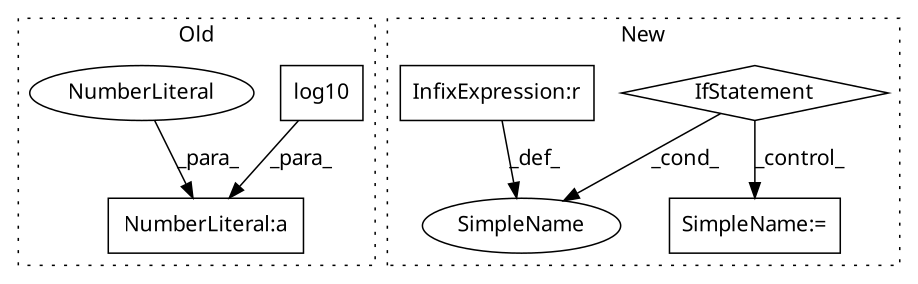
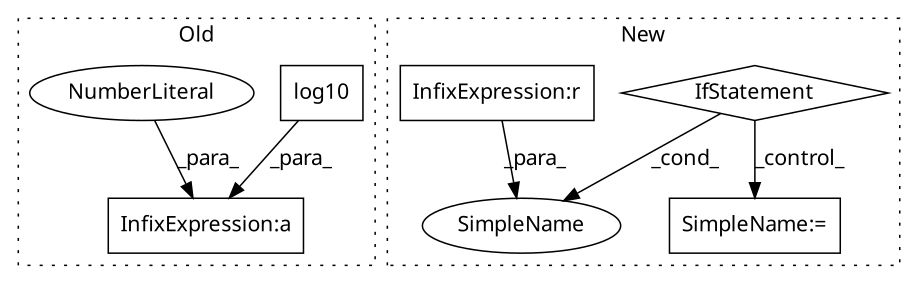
edge "InfixExpression:r" -> "SimpleName": label "_def_" -> "_para_"
node "NumberLiteral:a": label "NumberLiteral:a" -> "InfixExpression:a"
